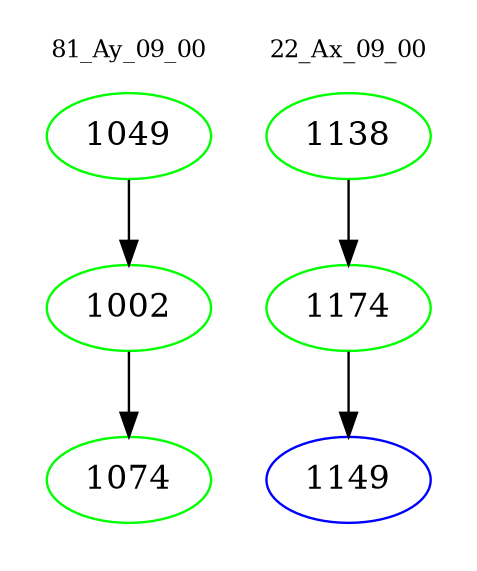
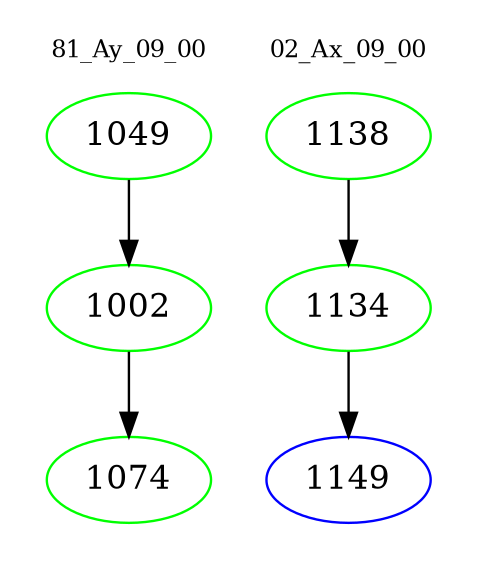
cluster "22_Ax_09_00": label "22_Ax_09_00" -> "02_Ax_09_00"
node "1174": label "1174" -> "1134"
